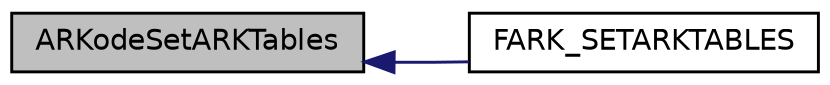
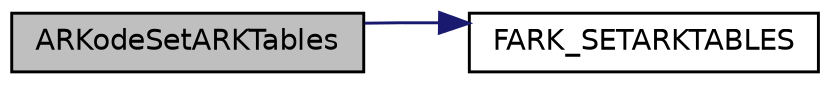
edge "FARK_SETARKTABLES" -> "ARKodeSetARKTables": reversed
